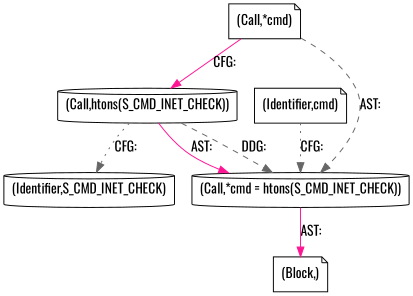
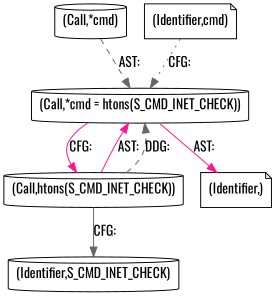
node "(Call,*cmd)": shape note -> cylinder
edge "(Call,*cmd)" -> "(Call,htons(S_CMD_INET_CHECK))": now "(Call,*cmd = htons(S_CMD_INET_CHECK))" -> "(Call,htons(S_CMD_INET_CHECK))"
edge "(Call,htons(S_CMD_INET_CHECK))" -> "(Identifier,S_CMD_INET_CHECK)": style dotted -> solid
node "(Block,)": label "(Block,)" -> "(Identifier,)"
